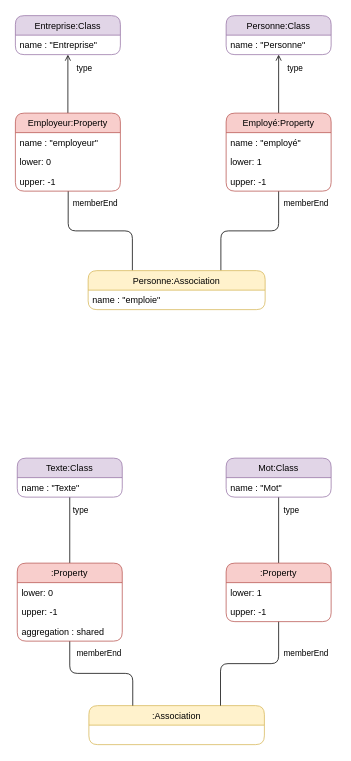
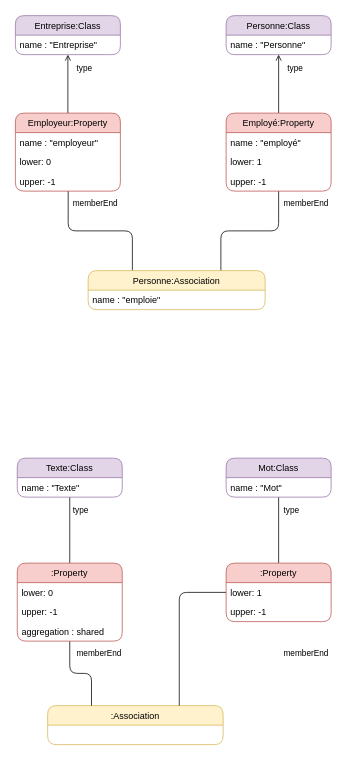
node ":Association": moved (177, 725) -> (135, 725)
